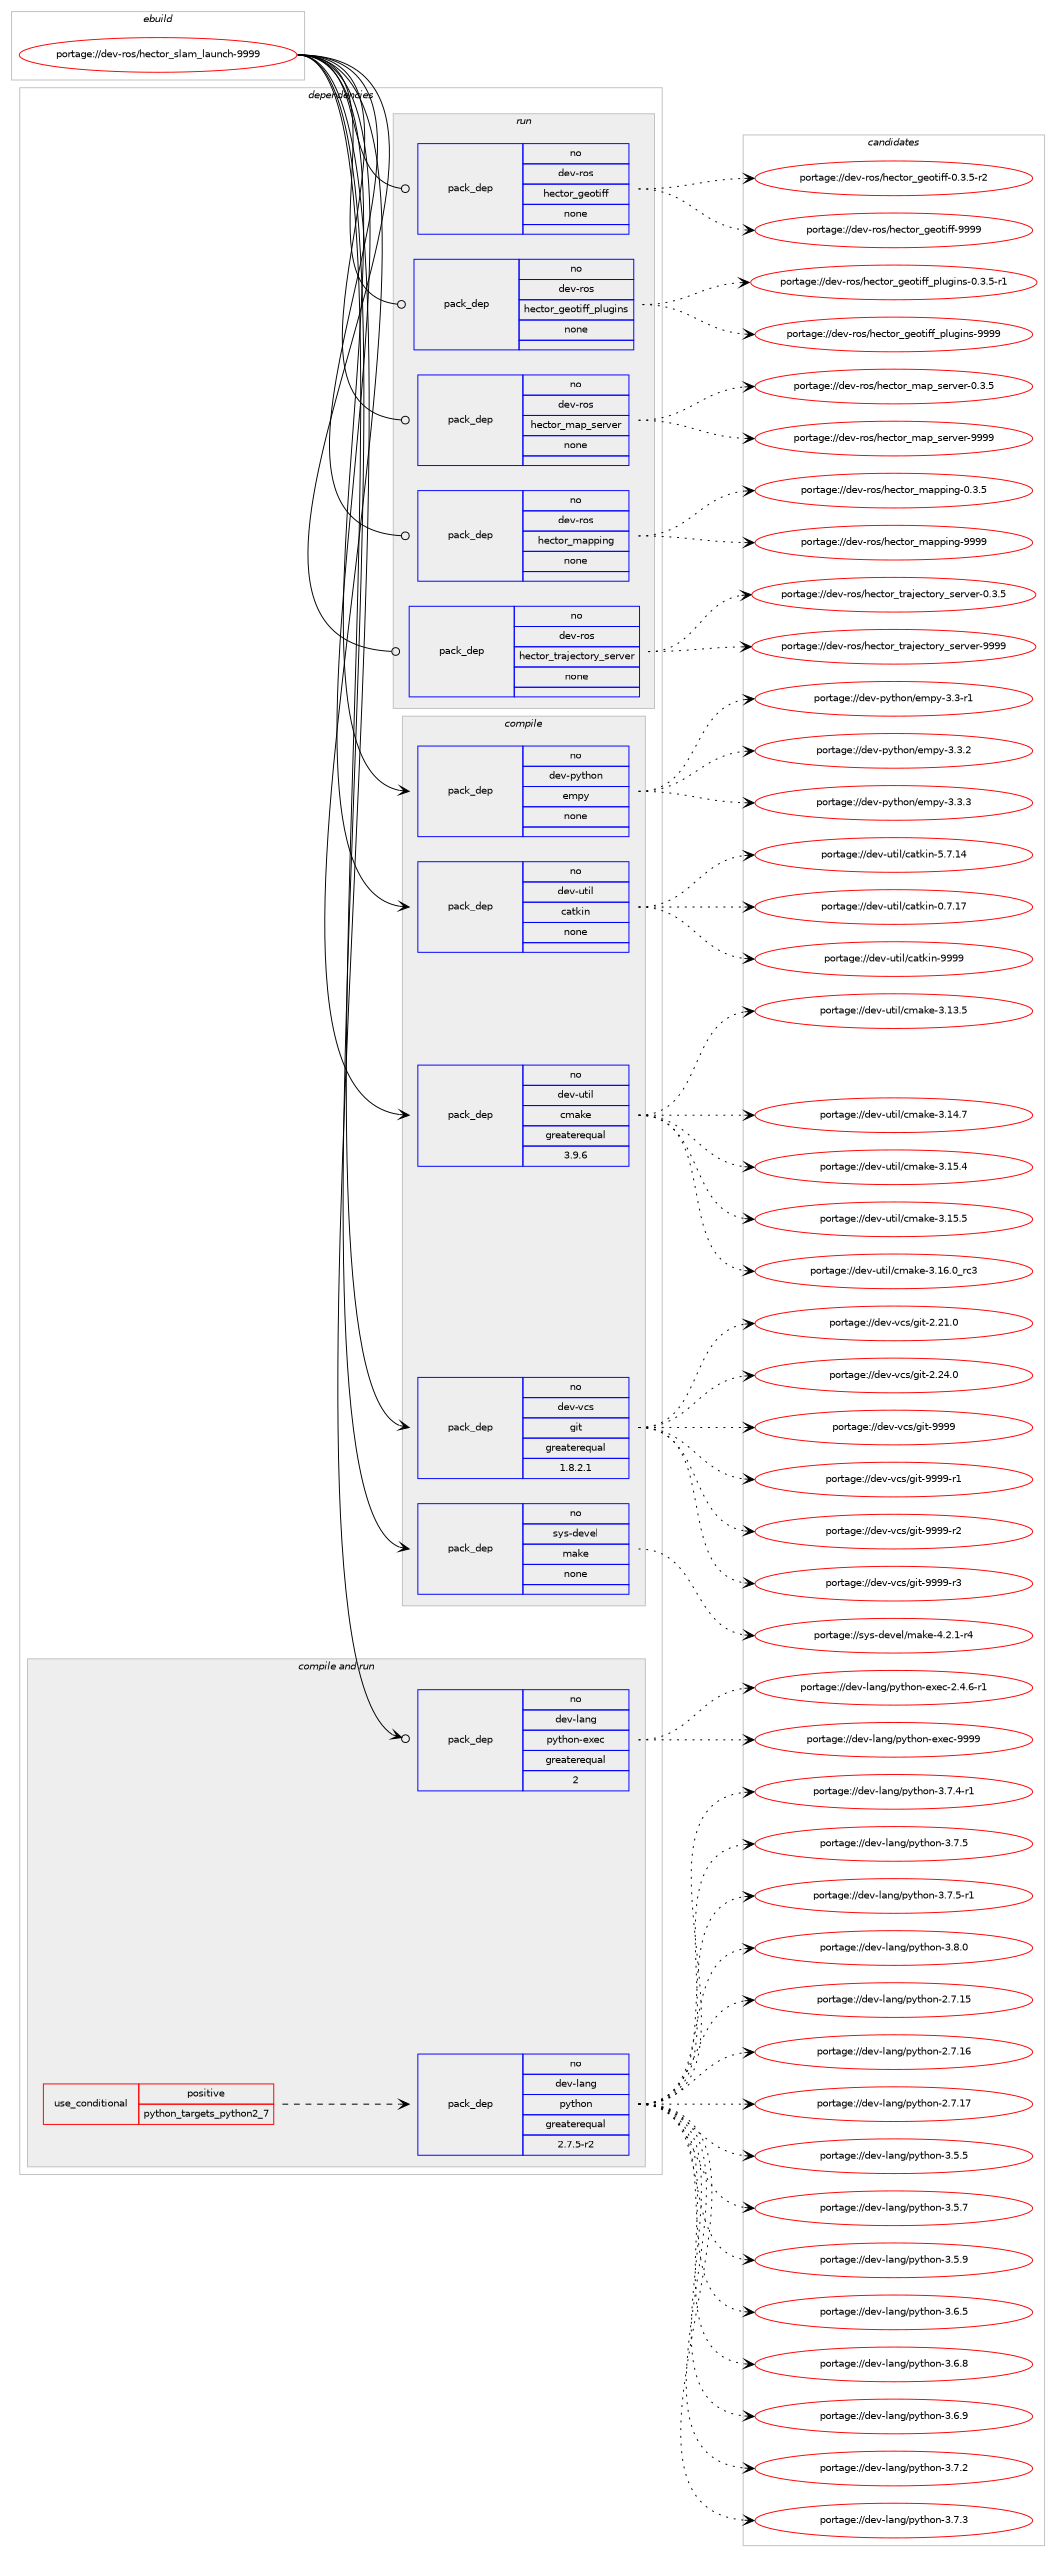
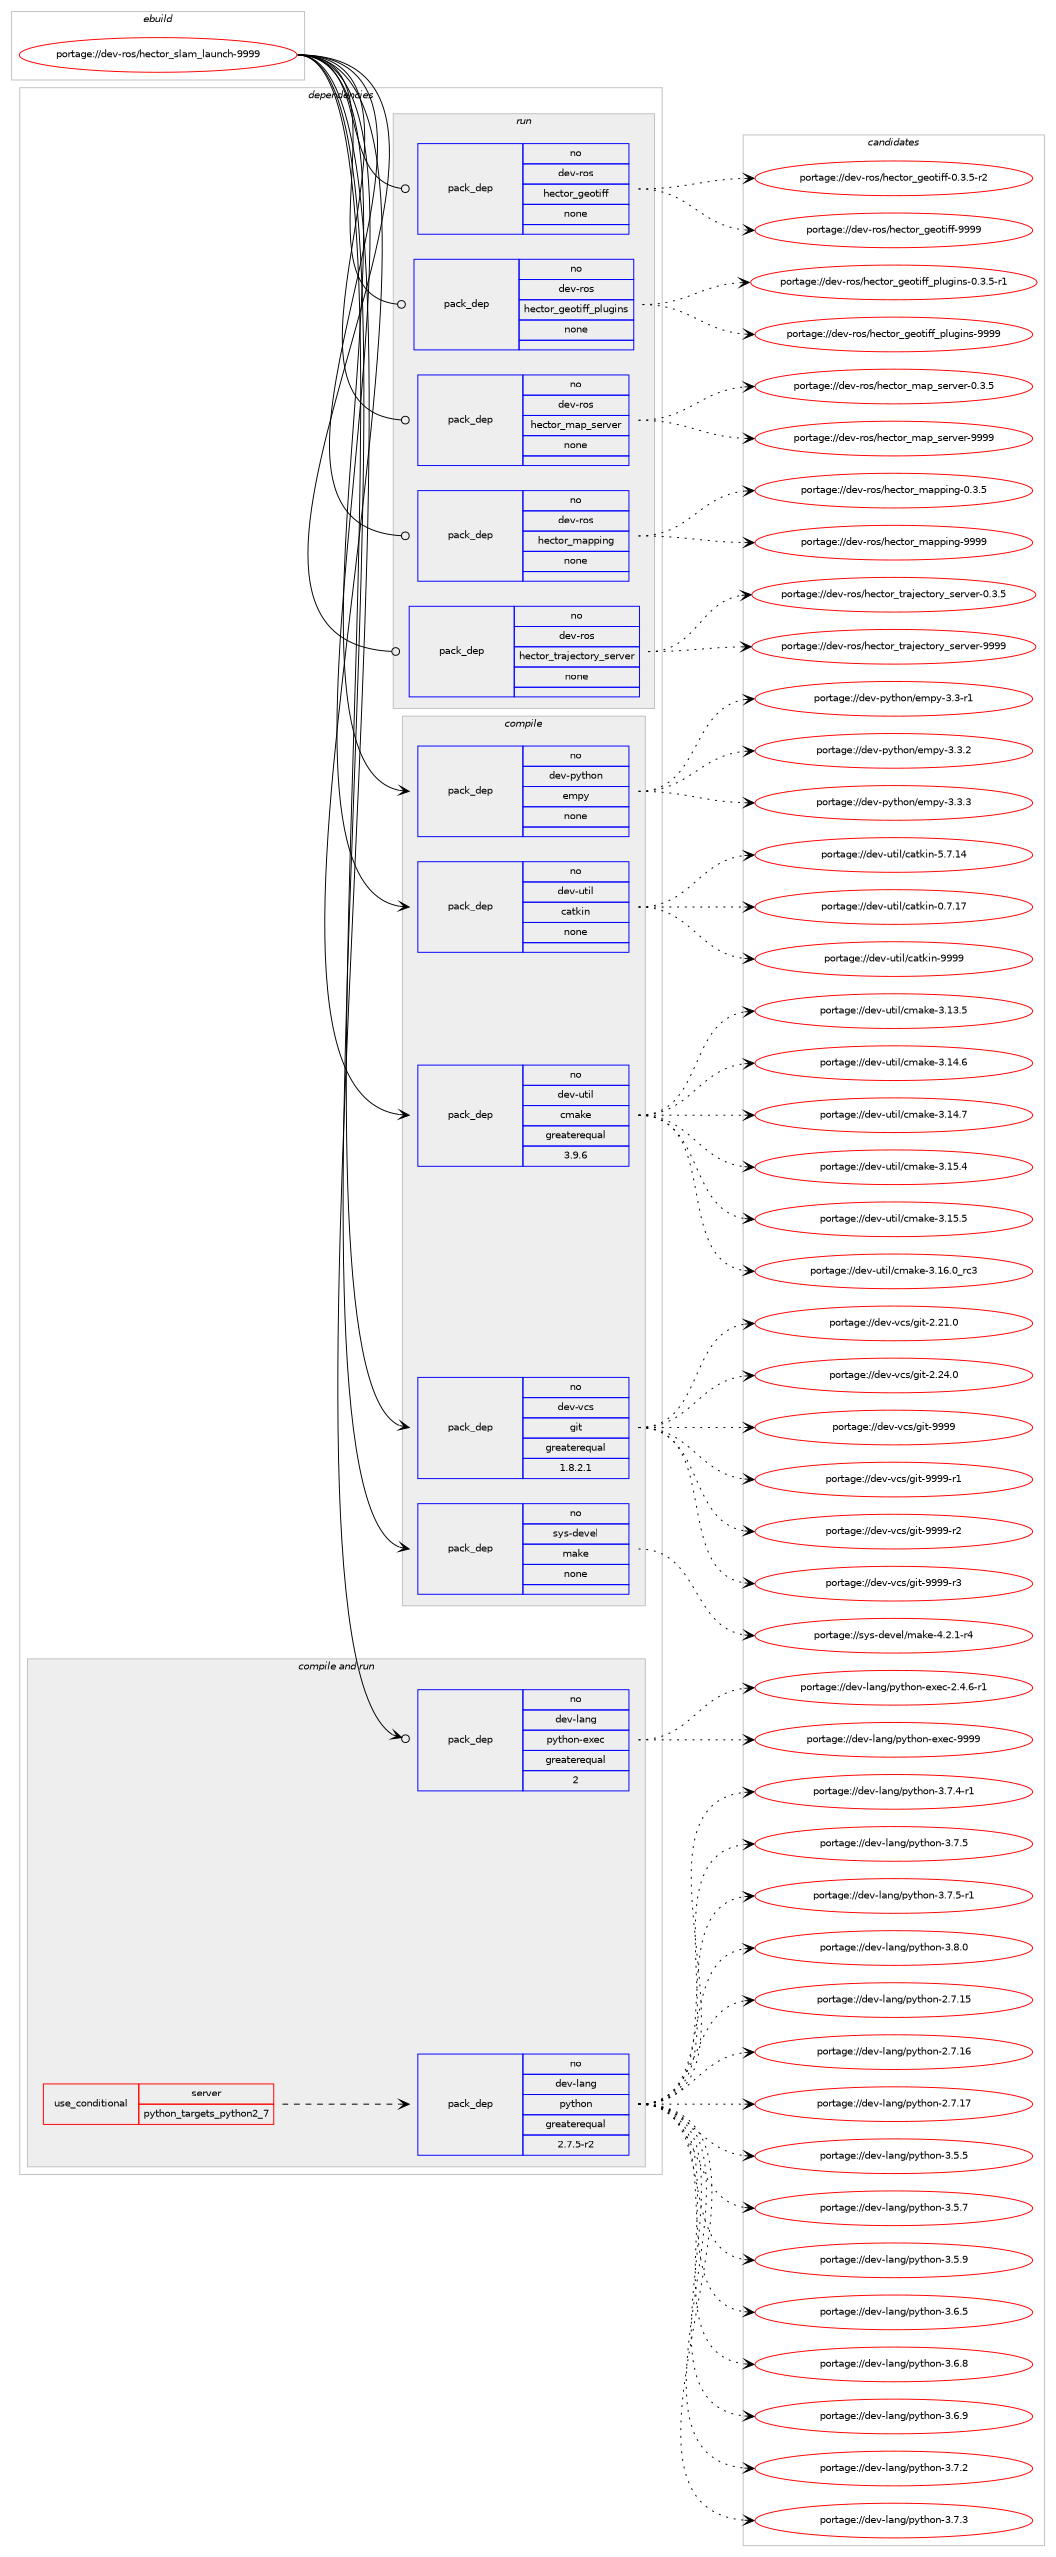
node "portage://dev-util/cmake-3.14.6": added
node "use_conditional": text "positive" -> "server"
